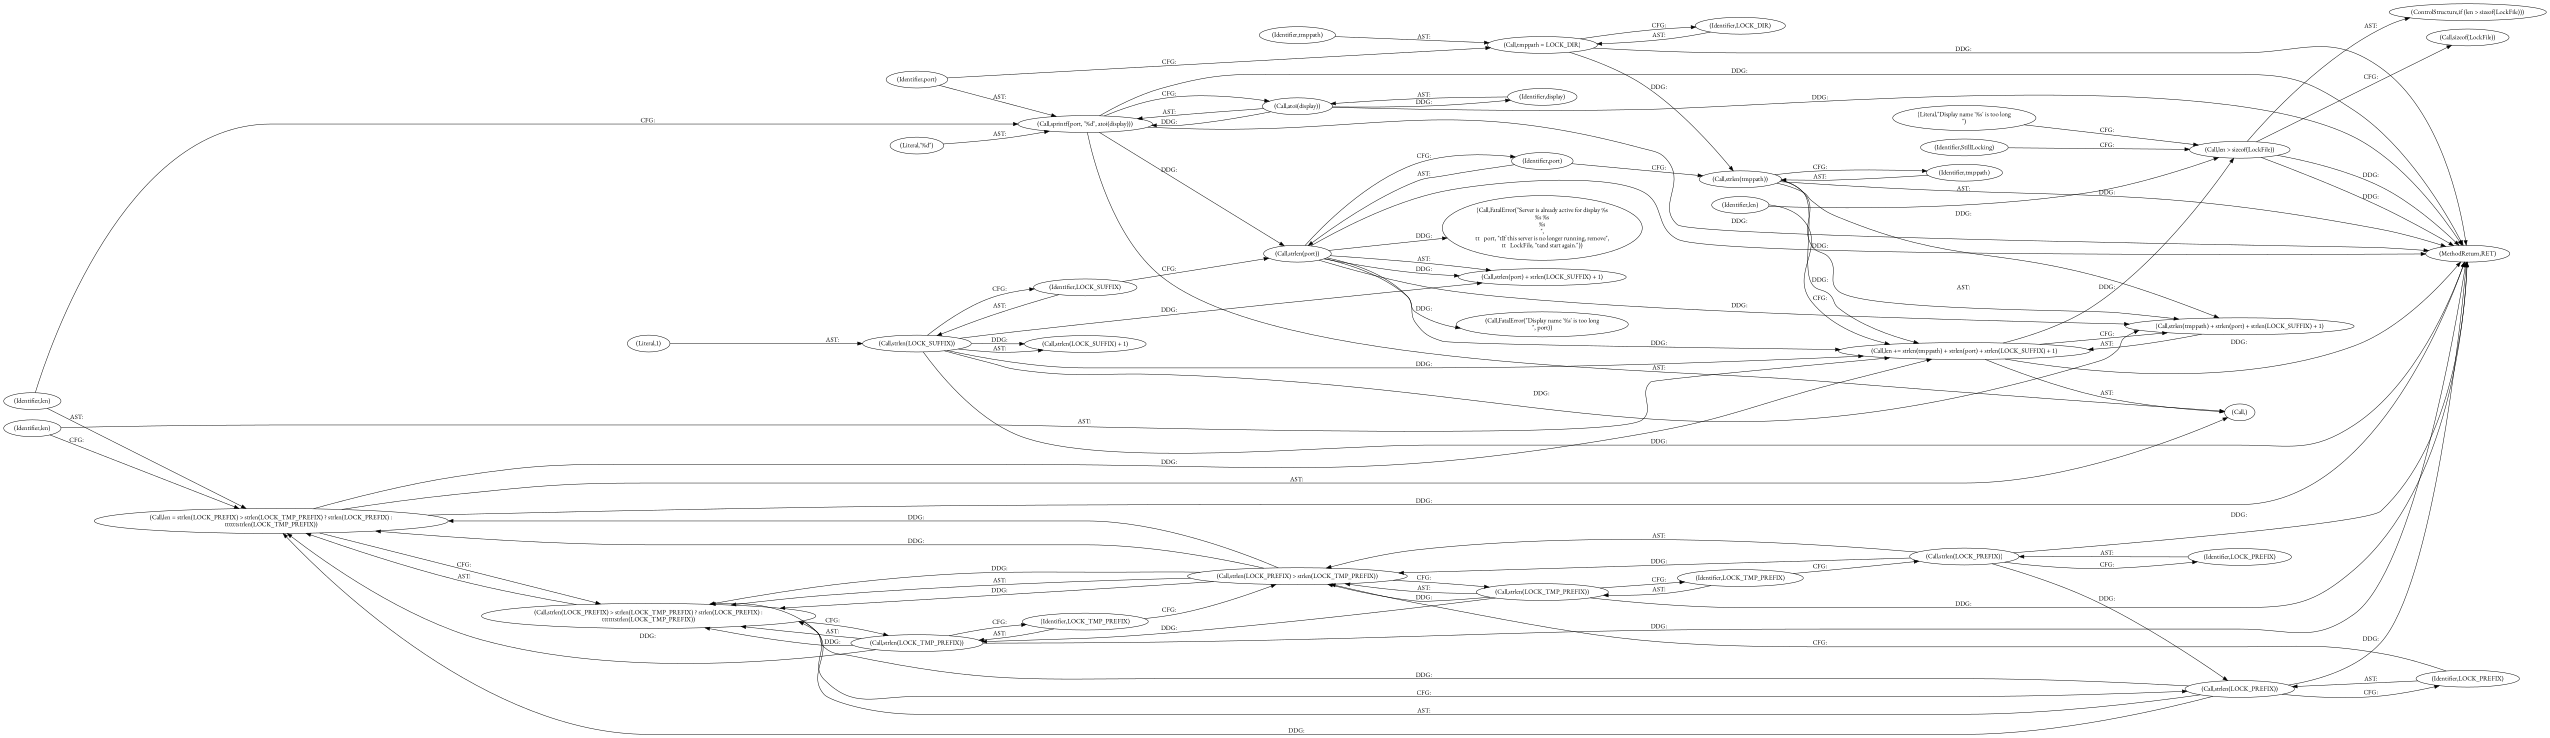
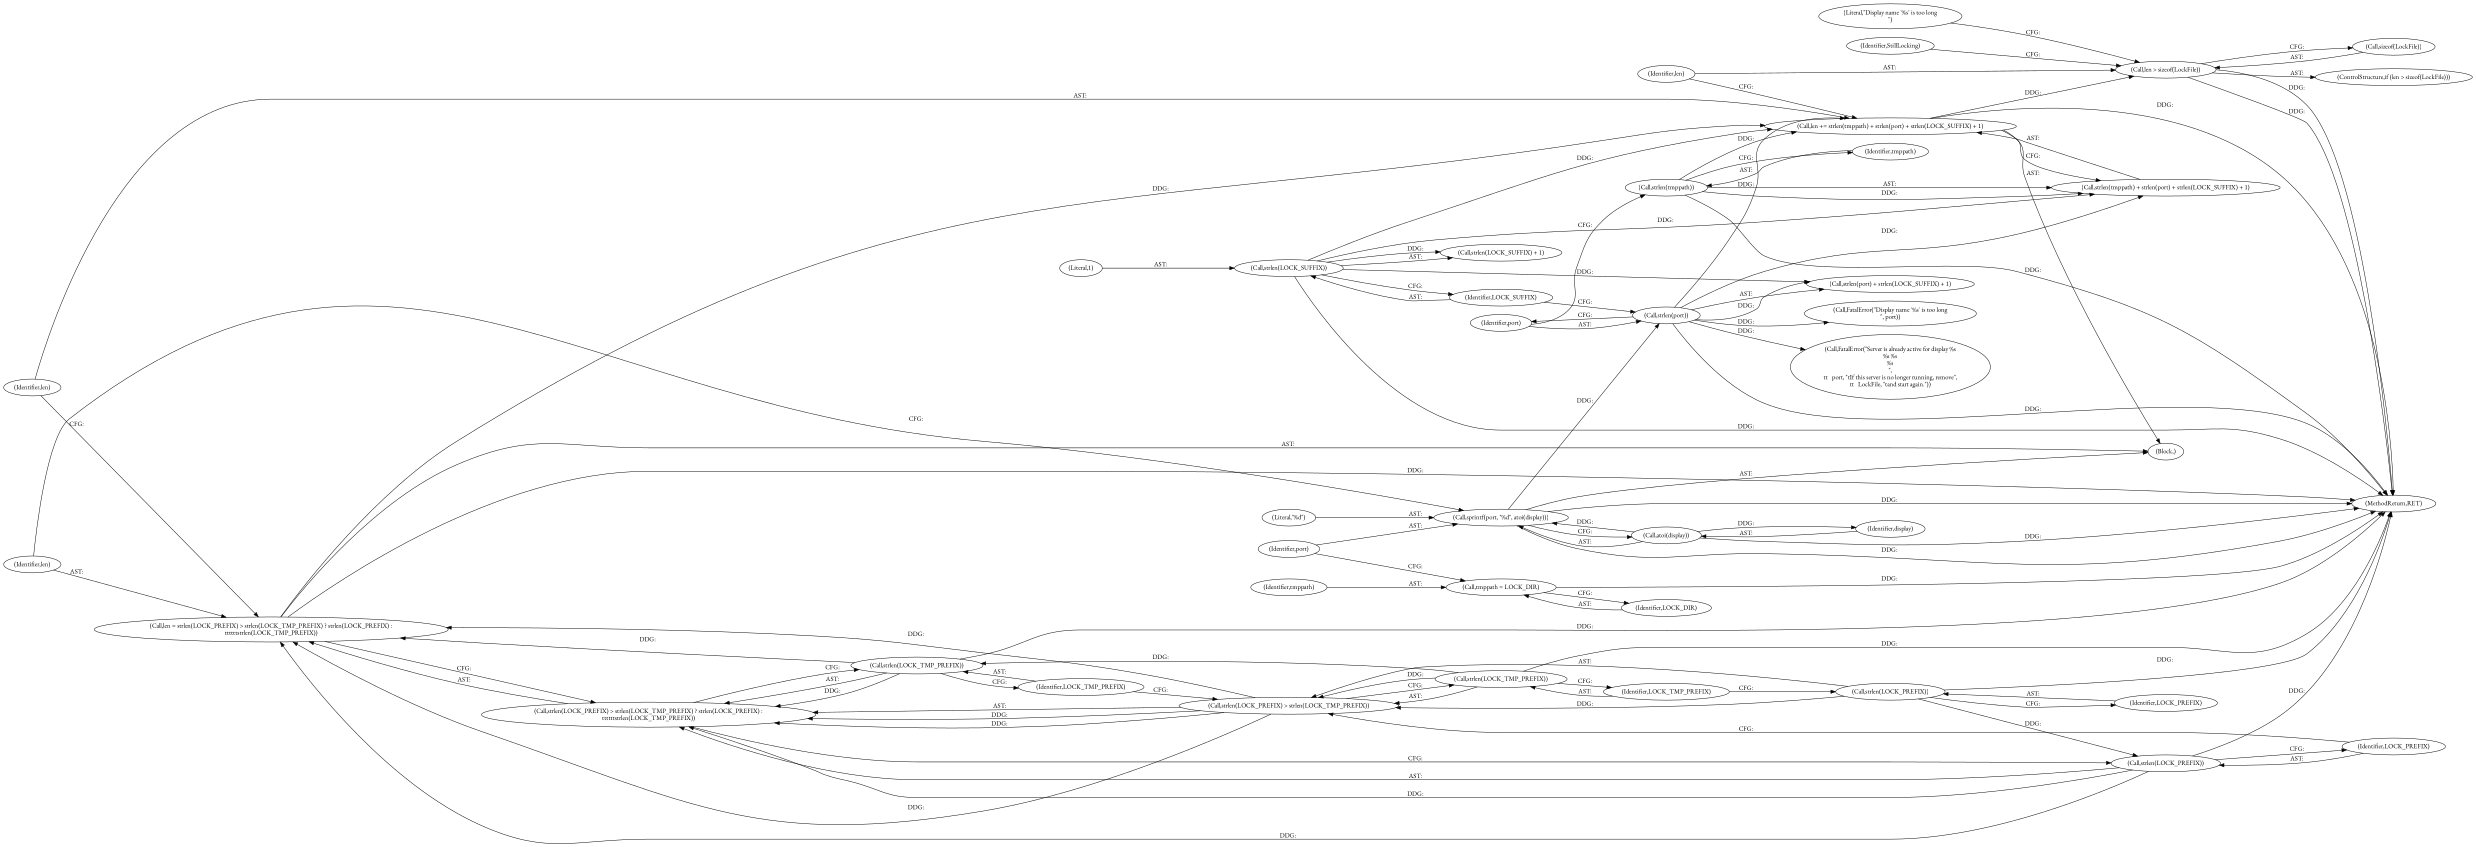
edge "(Call,sizeof(LockFile))" -> "(Call,len > sizeof(LockFile))": added, label "AST:"
edge "(Call,tmppath = LOCK_DIR)" -> "(Call,strlen(tmppath))": removed, label "DDG:"
node "(Call,)": label "(Call,)" -> "(Block,)"
